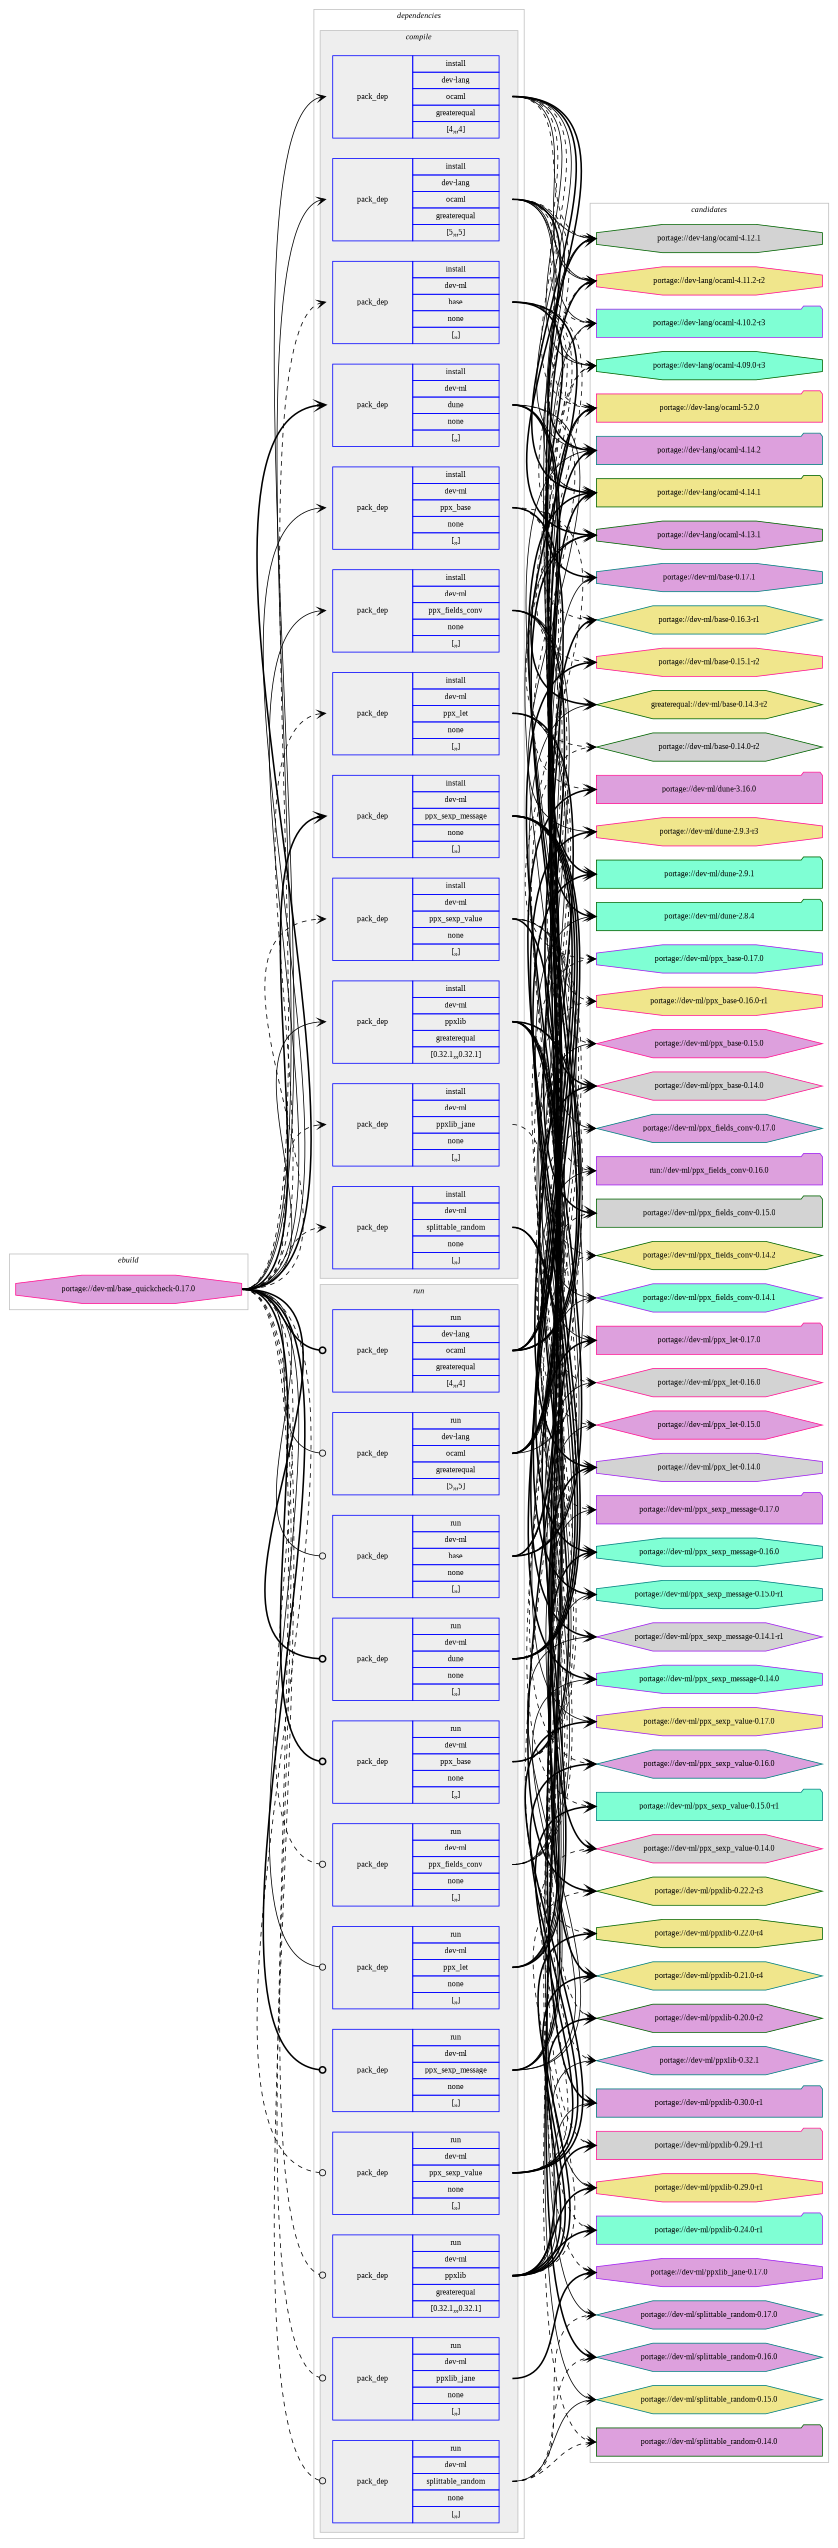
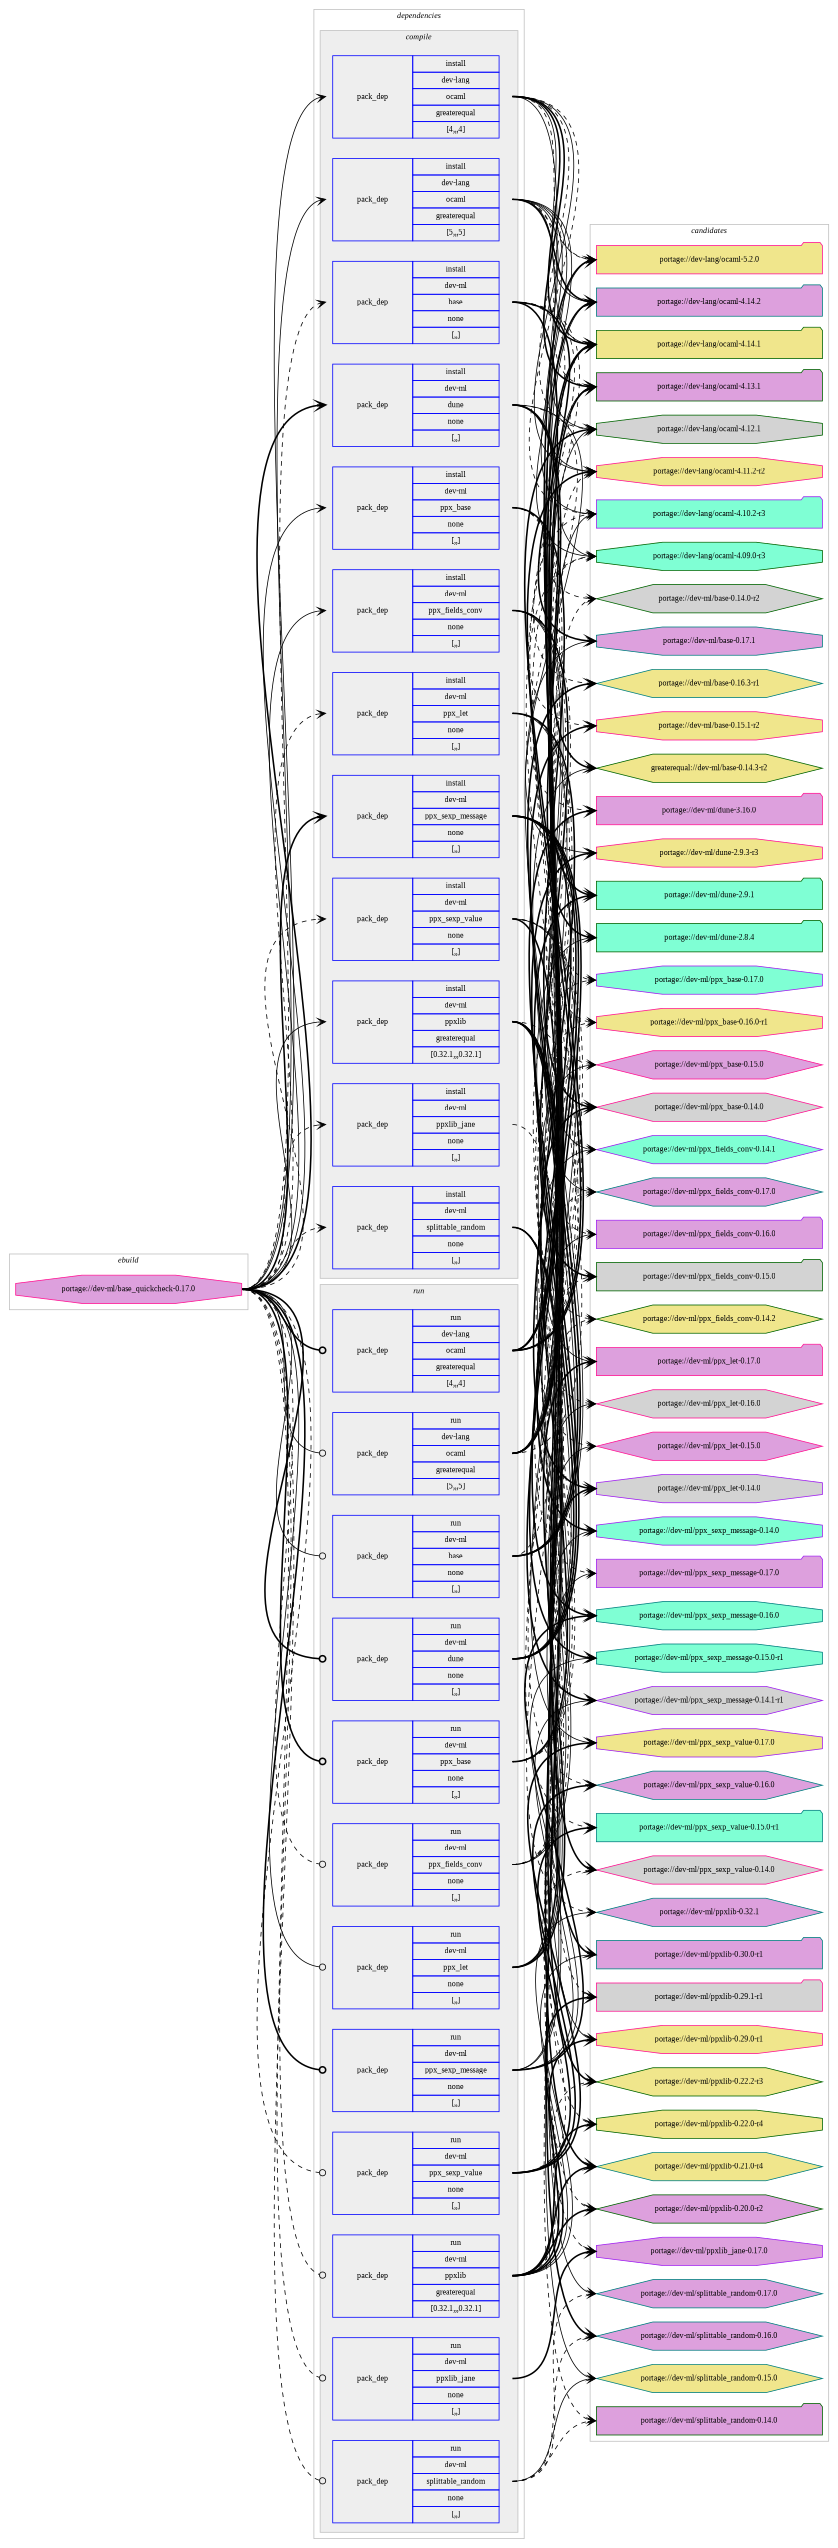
node "portage://dev-lang/ocaml-4.13.1": shape octagon -> folder
node "run://dev-ml/ppx_fields_conv-0.16.0": label "run://dev-ml/ppx_fields_conv-0.16.0" -> "portage://dev-ml/ppx_fields_conv-0.16.0"
node "portage://dev-ml/ppxlib-0.24.0-r1": removed
